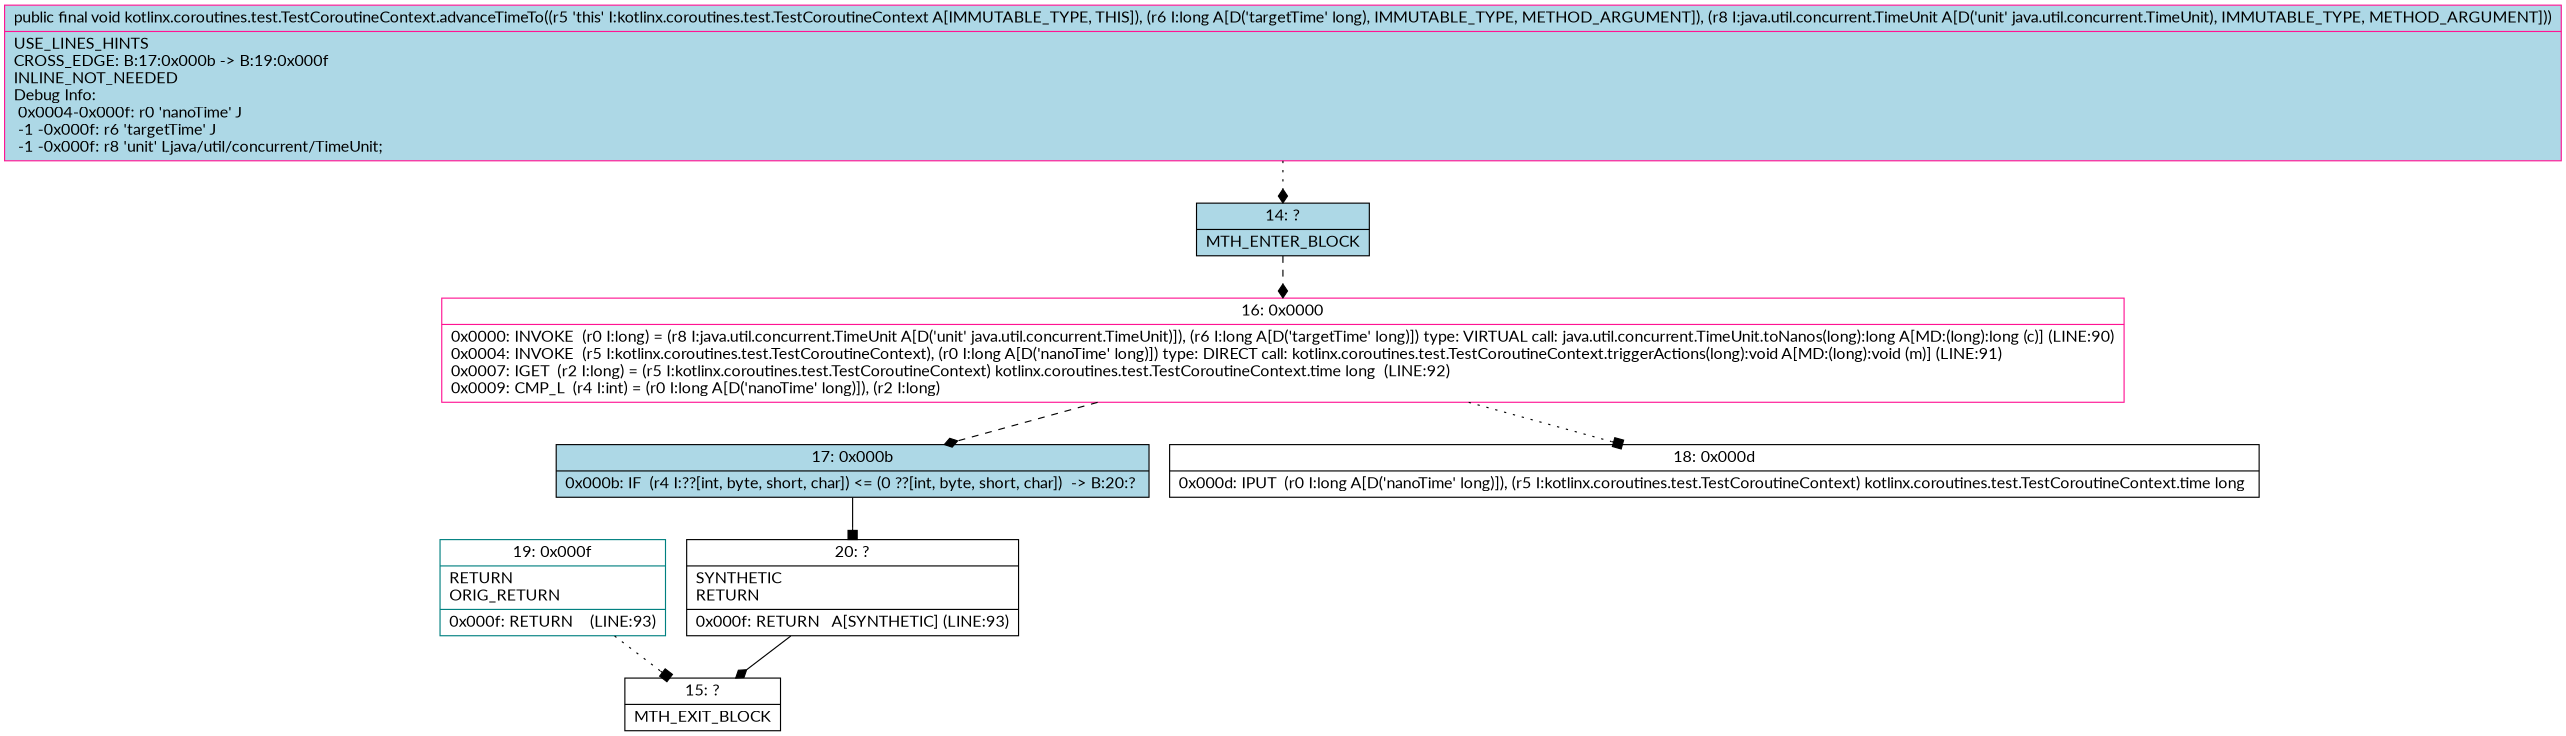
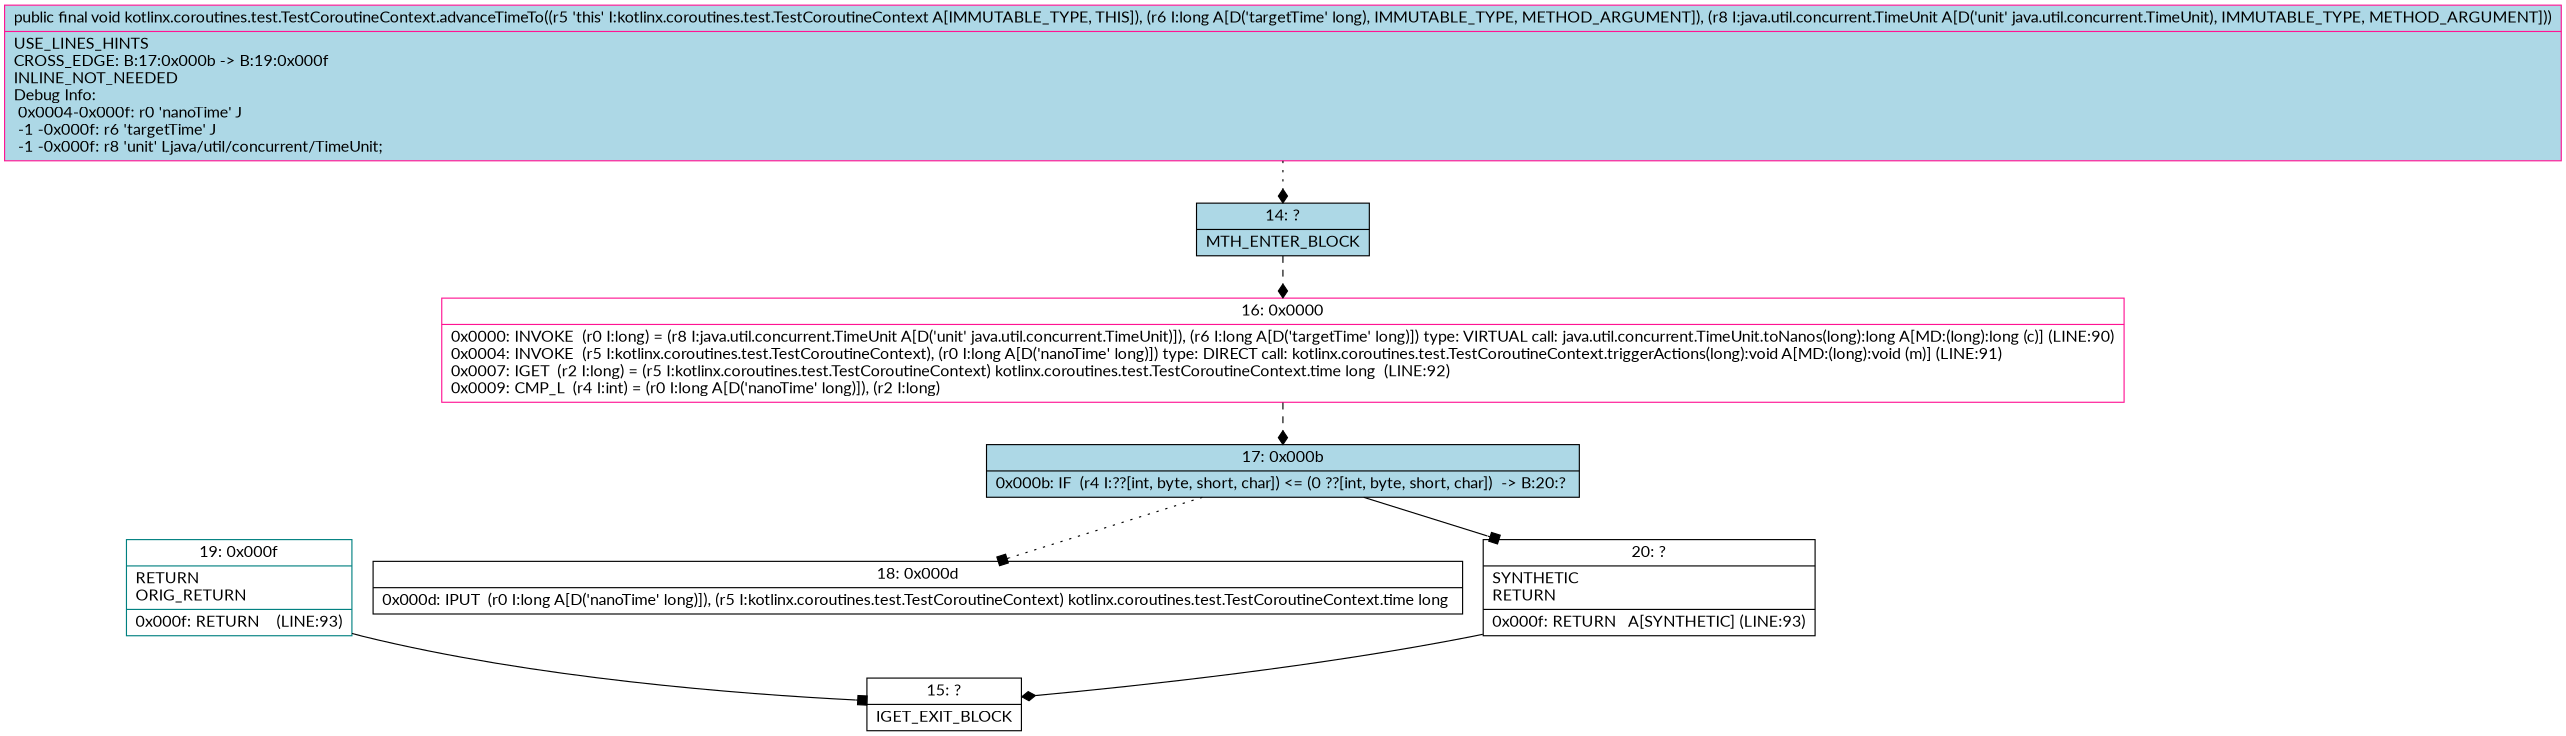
edge "16: 0x0000" -> "18: 0x000d": now "17: 0x000b" -> "18: 0x000d"
edge "19: 0x000f" -> "15: ?": style dotted -> solid
node "15: ?": text "MTH_EXIT_BLOCK" -> "IGET_EXIT_BLOCK"
